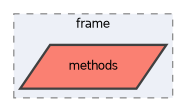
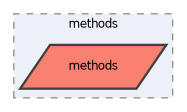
cluster "frame": label "frame" -> "methods"
